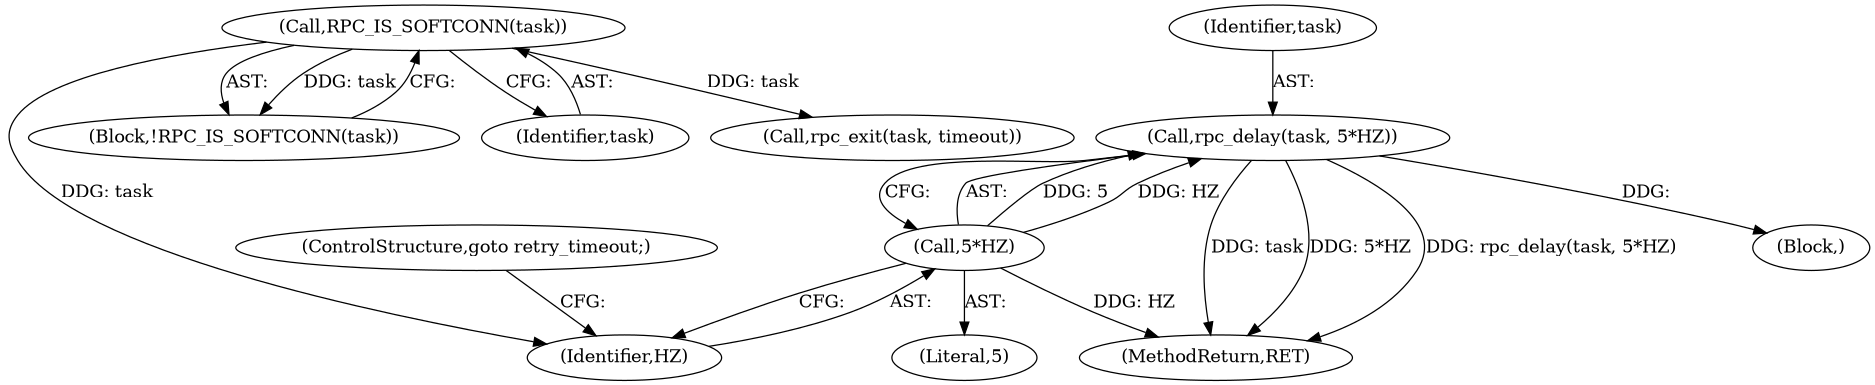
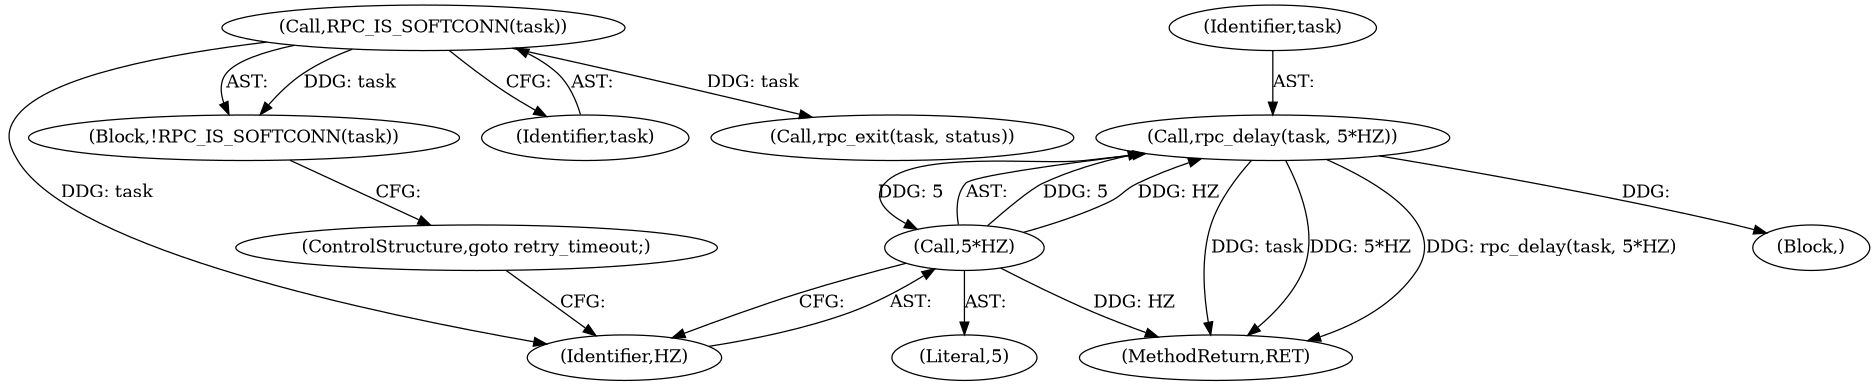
edge "(Block,!RPC_IS_SOFTCONN(task))" -> "(Call,RPC_IS_SOFTCONN(task))": now "(Block,!RPC_IS_SOFTCONN(task))" -> "(ControlStructure,goto retry_timeout;)"
node "(Call,rpc_exit(task, timeout))": label "(Call,rpc_exit(task, timeout))" -> "(Call,rpc_exit(task, status))"
edge "(Call,rpc_delay(task, 5*HZ))" -> "(Call,5*HZ)": label "CFG: " -> "DDG: 5"
